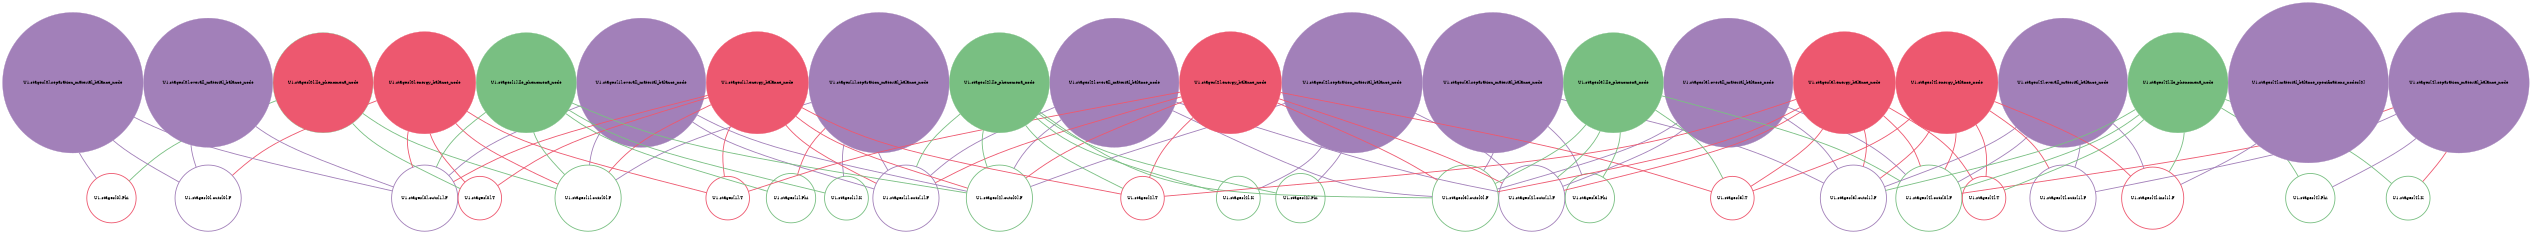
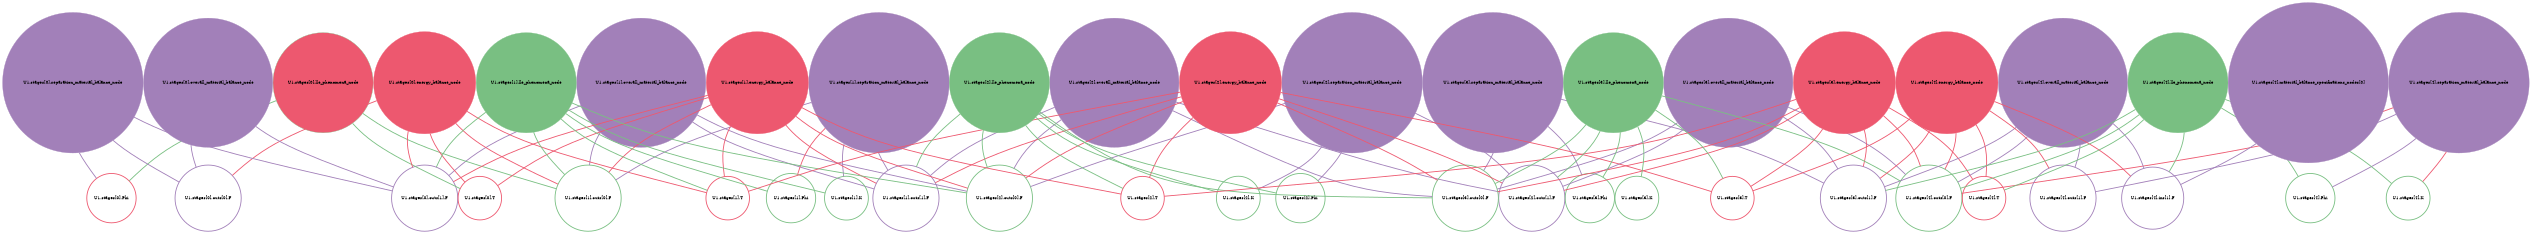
edge "U1.stages[1].lle_phenomena_node" -- "U1.stages[1].T": added
node "U1.stages[3].K": added
node "U1.stages[4].ins[1].F": color #ed586f -> #a280b9
